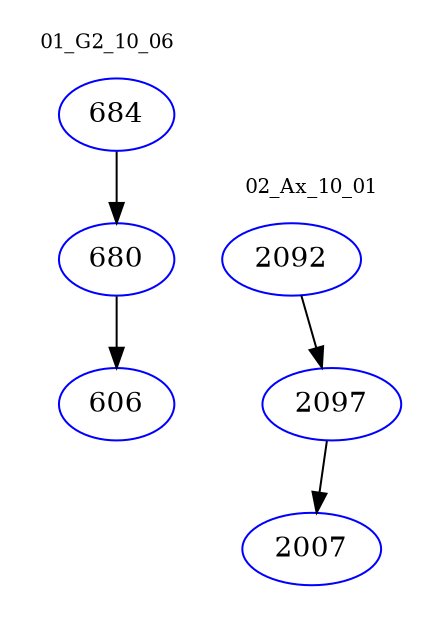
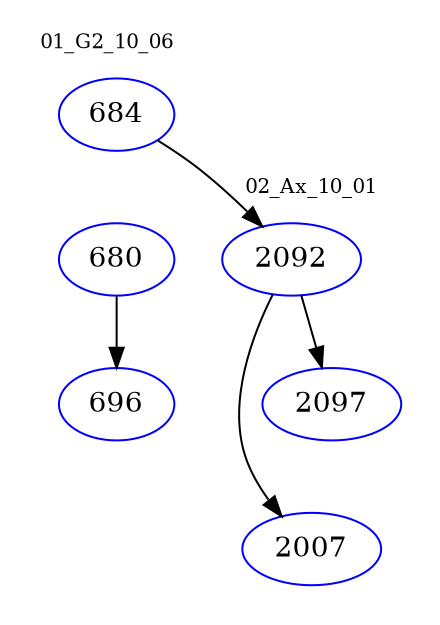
edge "684" -> "680": now "684" -> "2092"
node "606": label "606" -> "696"
edge "2097" -> "2007": now "2092" -> "2007"
